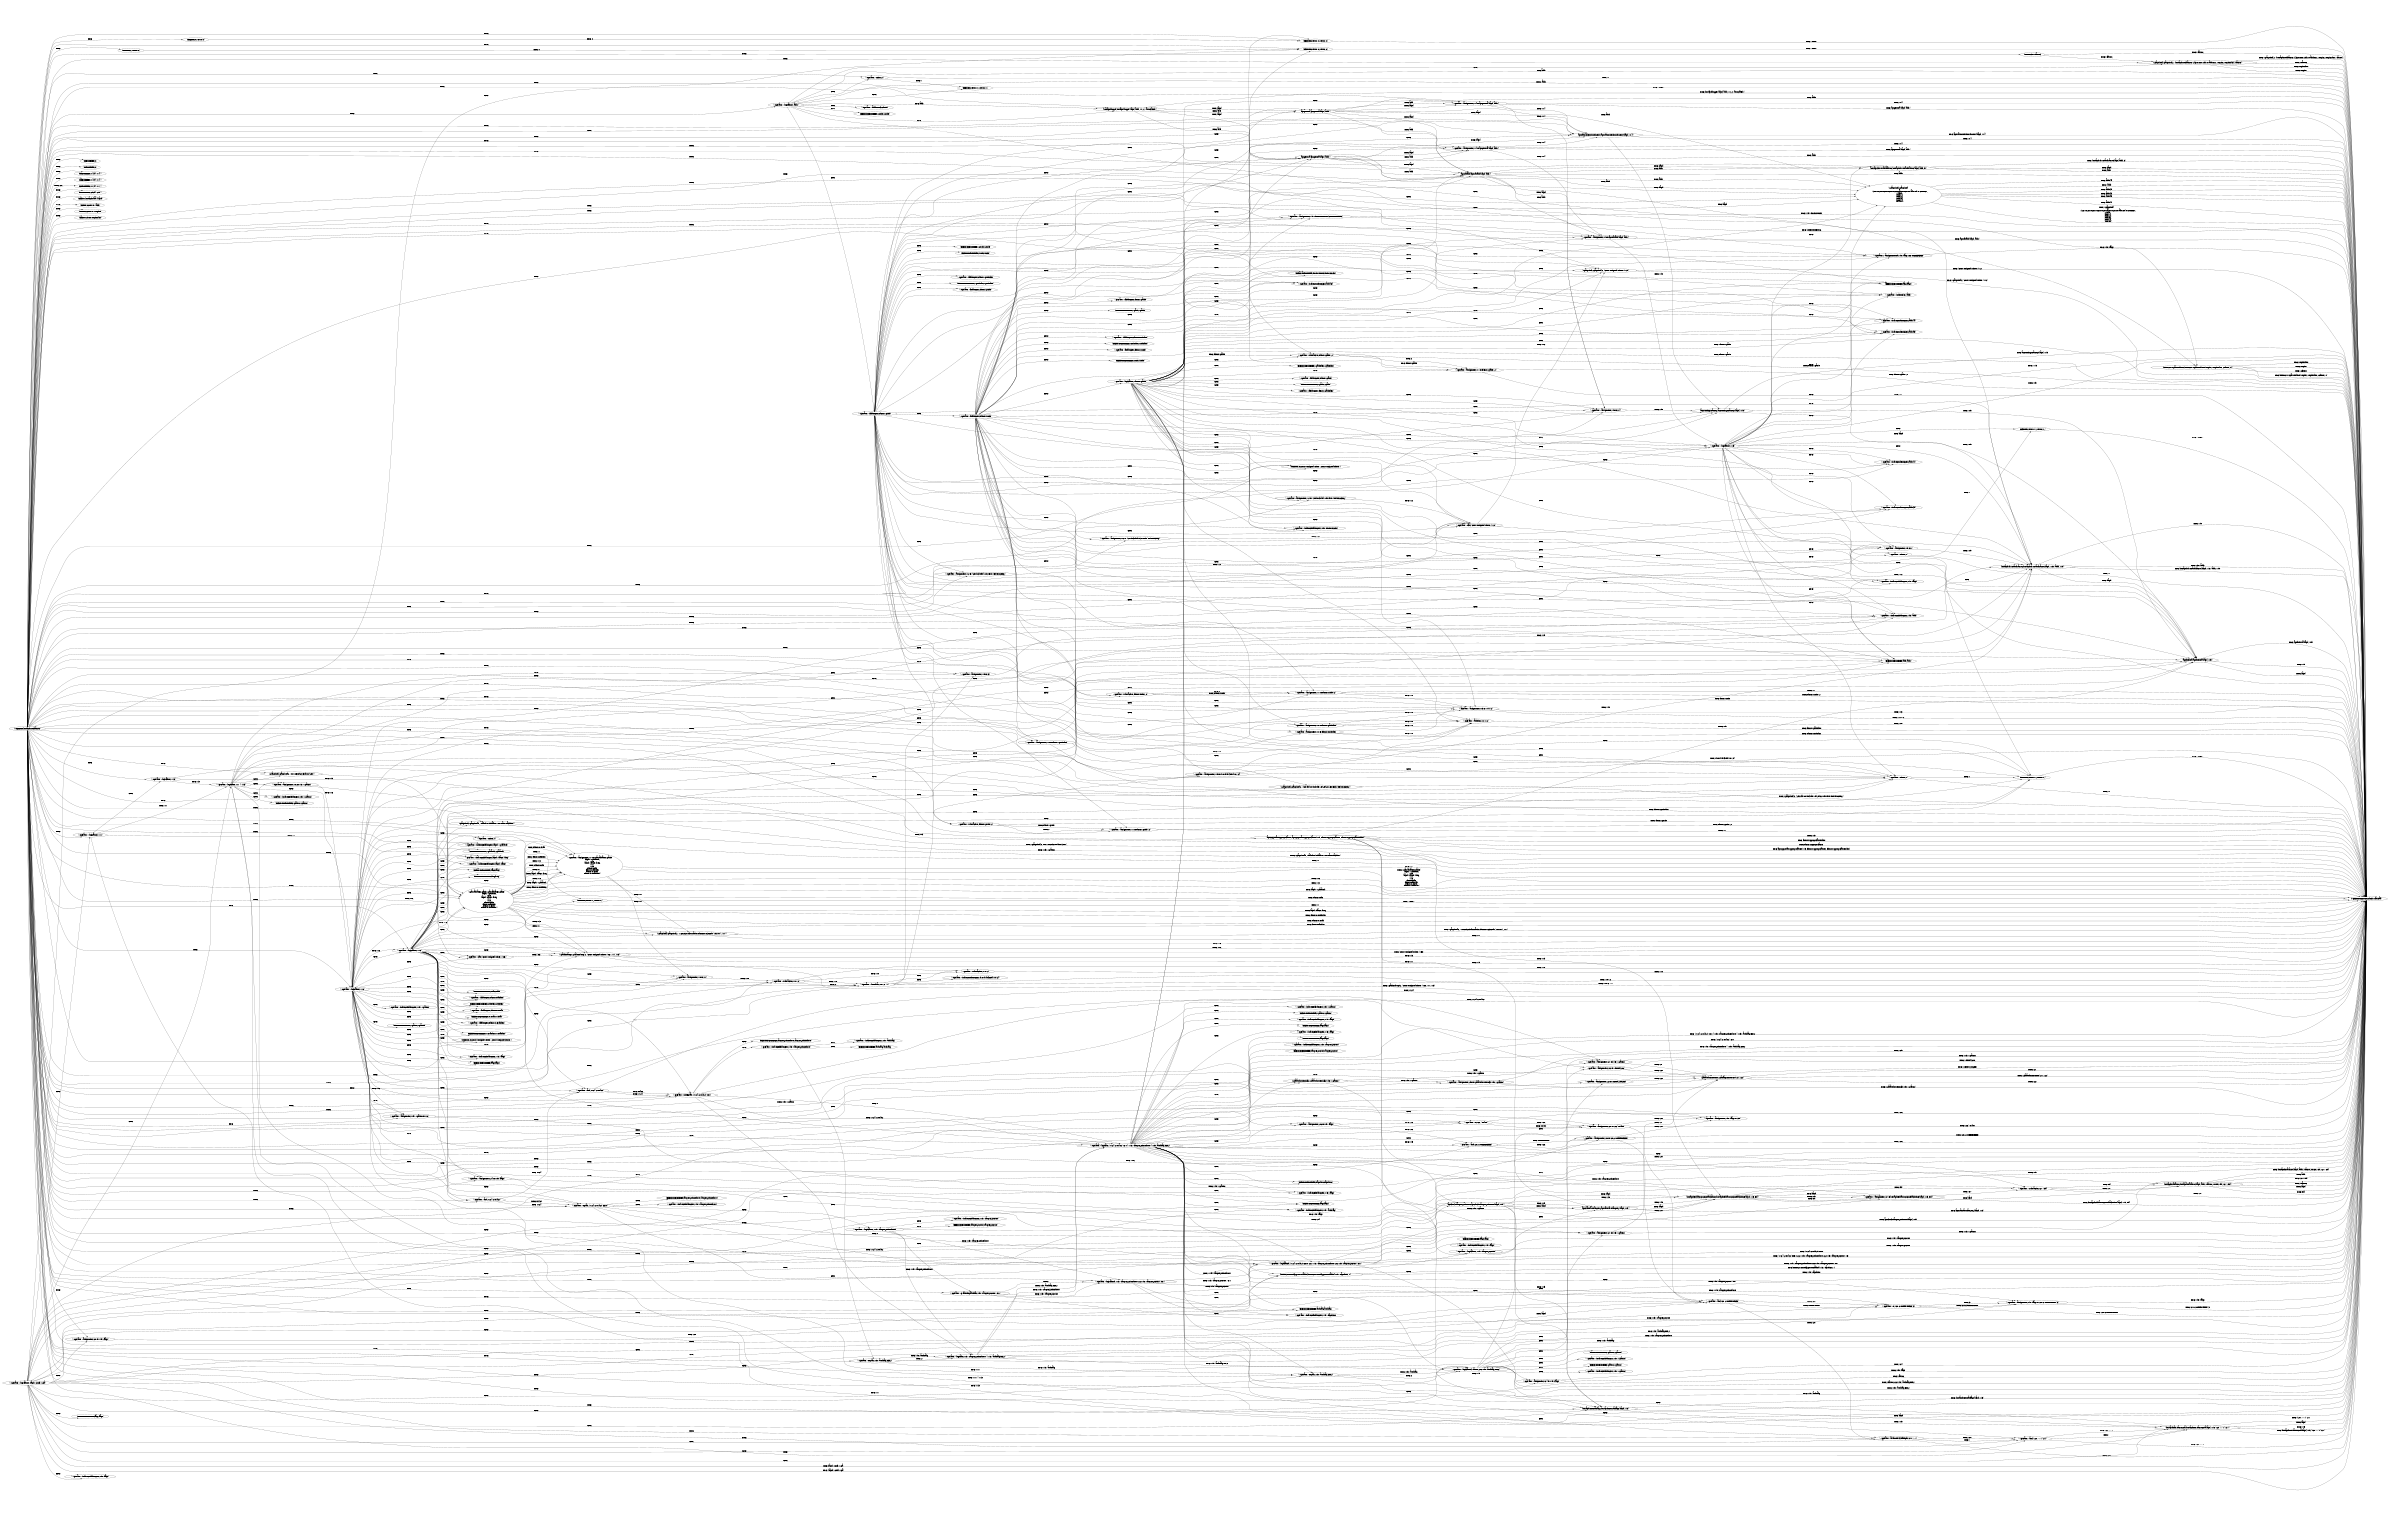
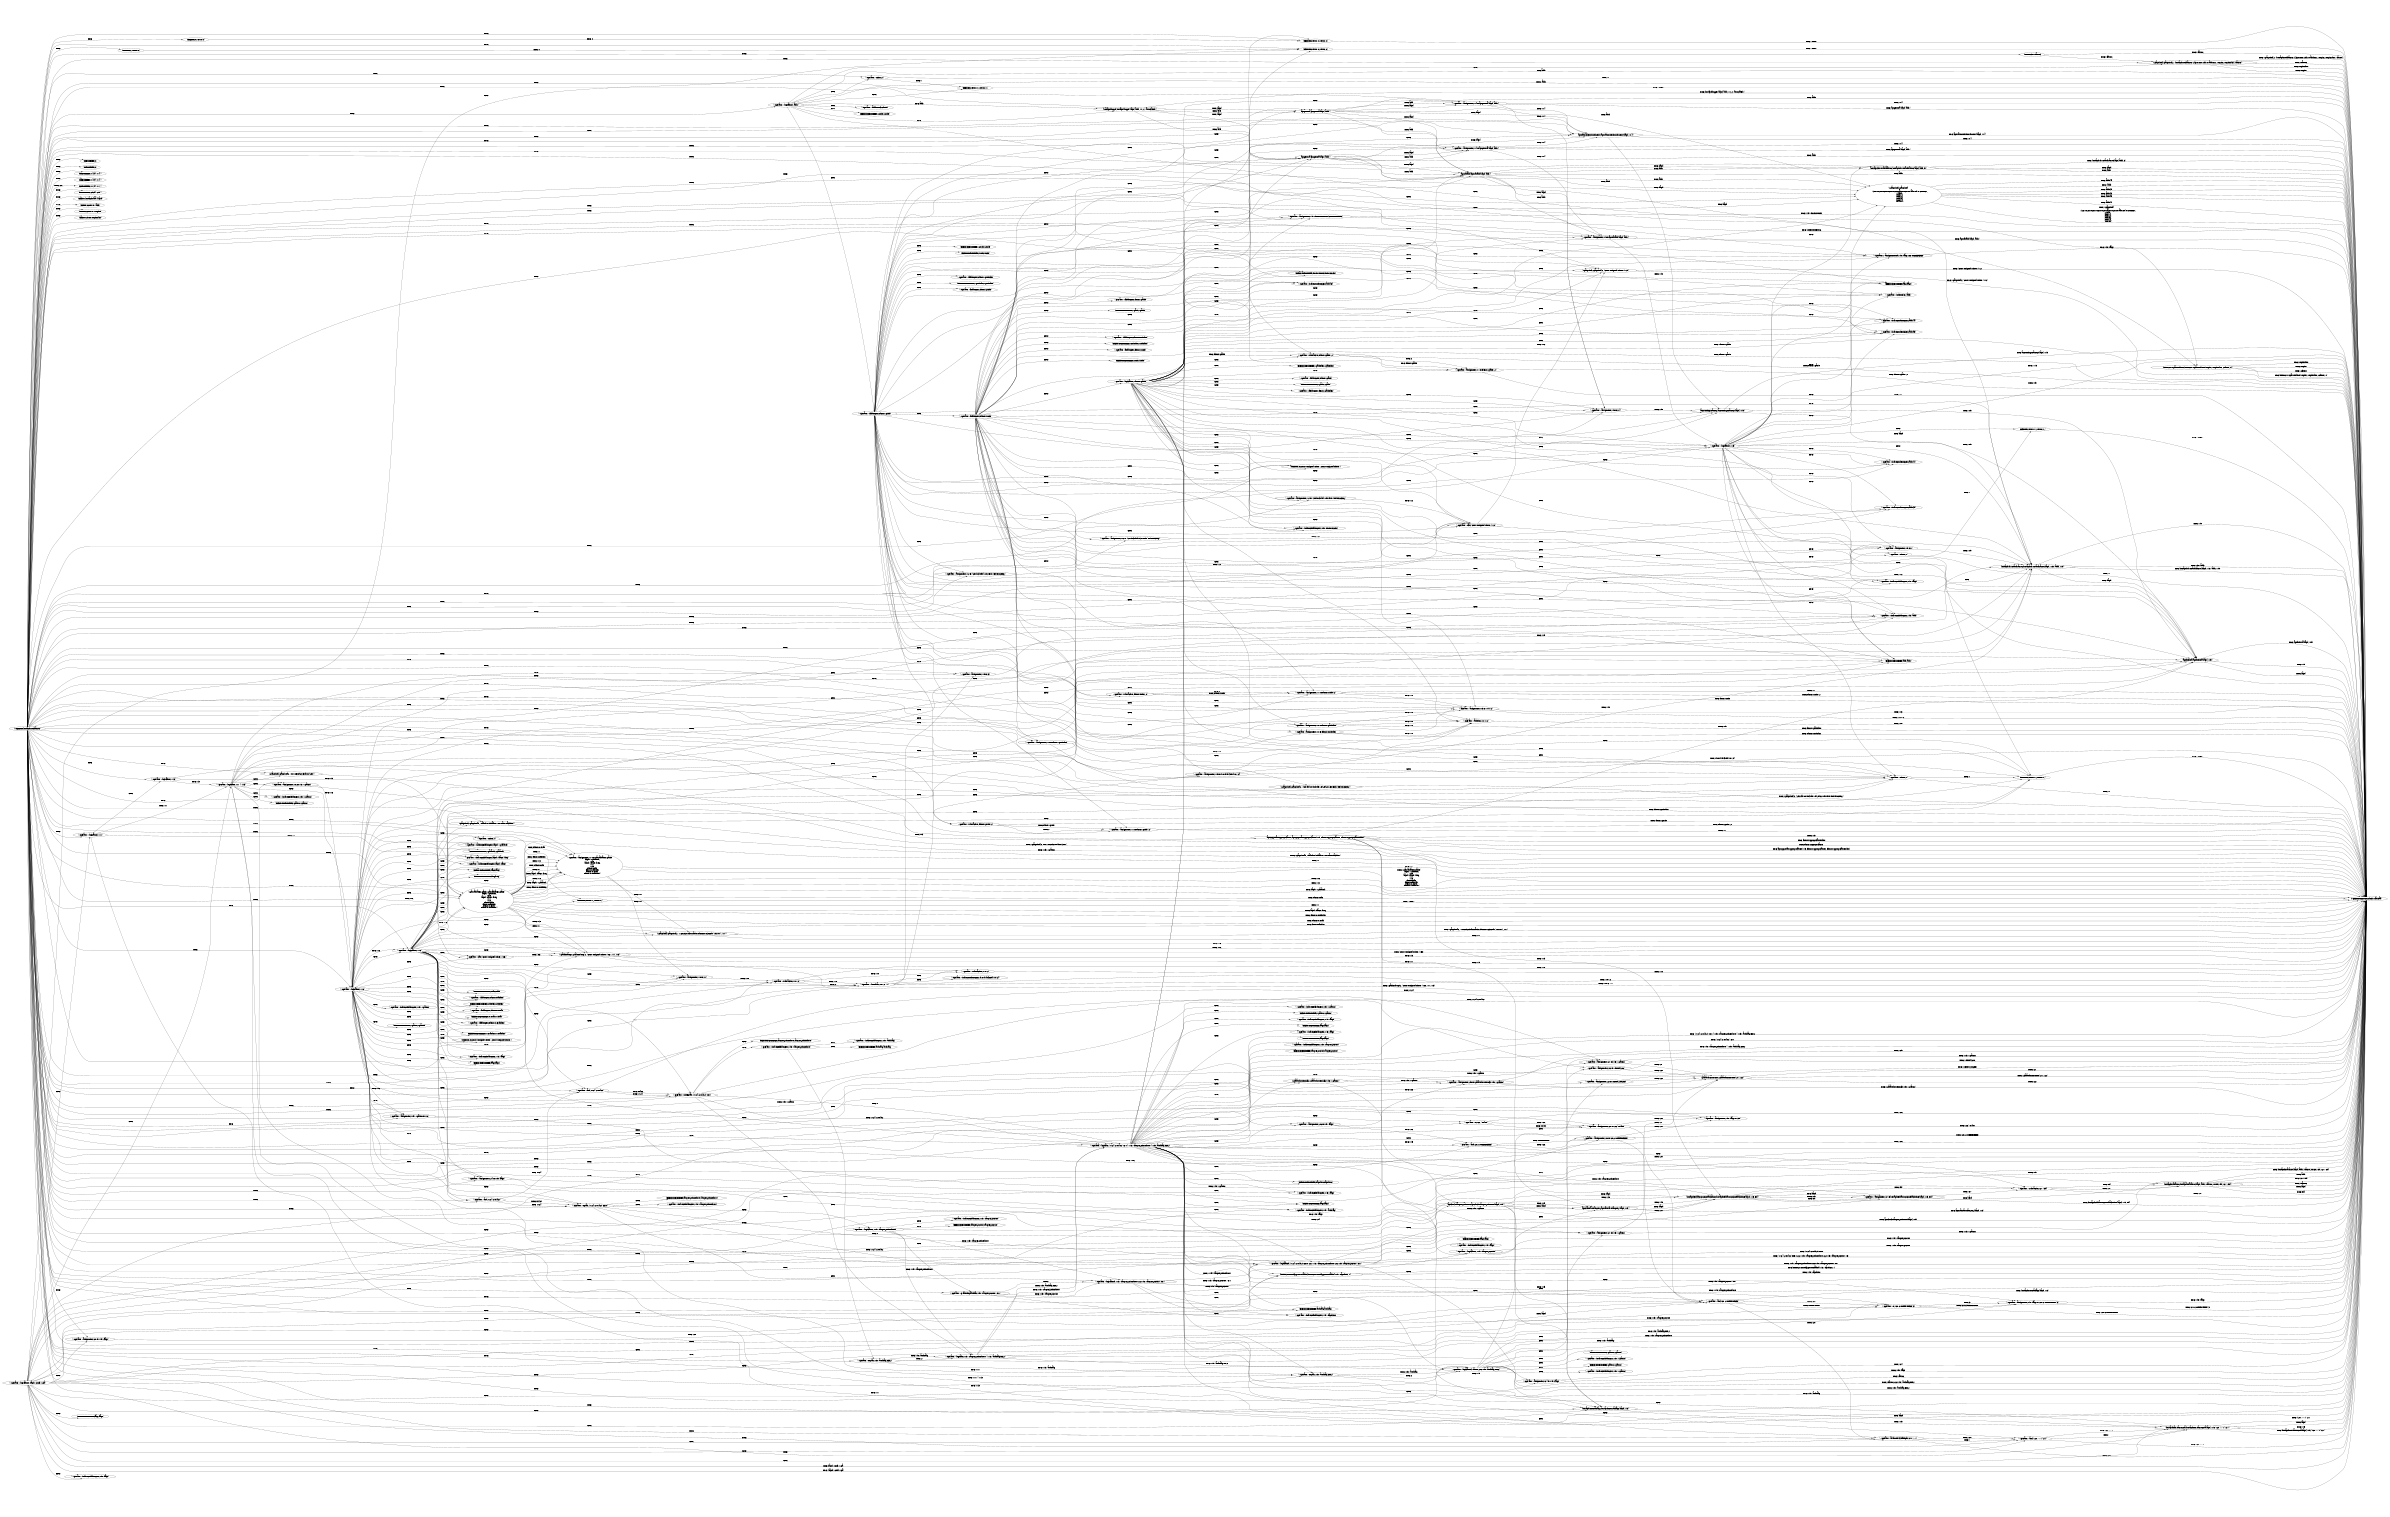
node "(wpa_auth_sm_event,wpa_flags_sm_event(v21, v22))": label "(wpa_auth_sm_event,wpa_flags_sm_event(v21, v22))" -> "(wpa_auth_sm_event,wpa_auth_sm_event(v21, v22))"
edge "(<operator>.assignment,v26 = v15->flags)" -> "(<operator>.or,v26 | 0x400)": now "(<operator>.assignment,v26 = v15->flags)" -> "(<operator>.assignment,v25 = wpa_auth_uses_mfp(v15->wpa_sm))"
edge "(hostapd_set_sta_flags,hostapd_set_sta_flags(hapd, v15))" -> "(METHOD_RETURN,check __fastcall)": now "(<operator>.and,v20 & 0xFFF7FFFF)" -> "(METHOD_RETURN,check __fastcall)"
